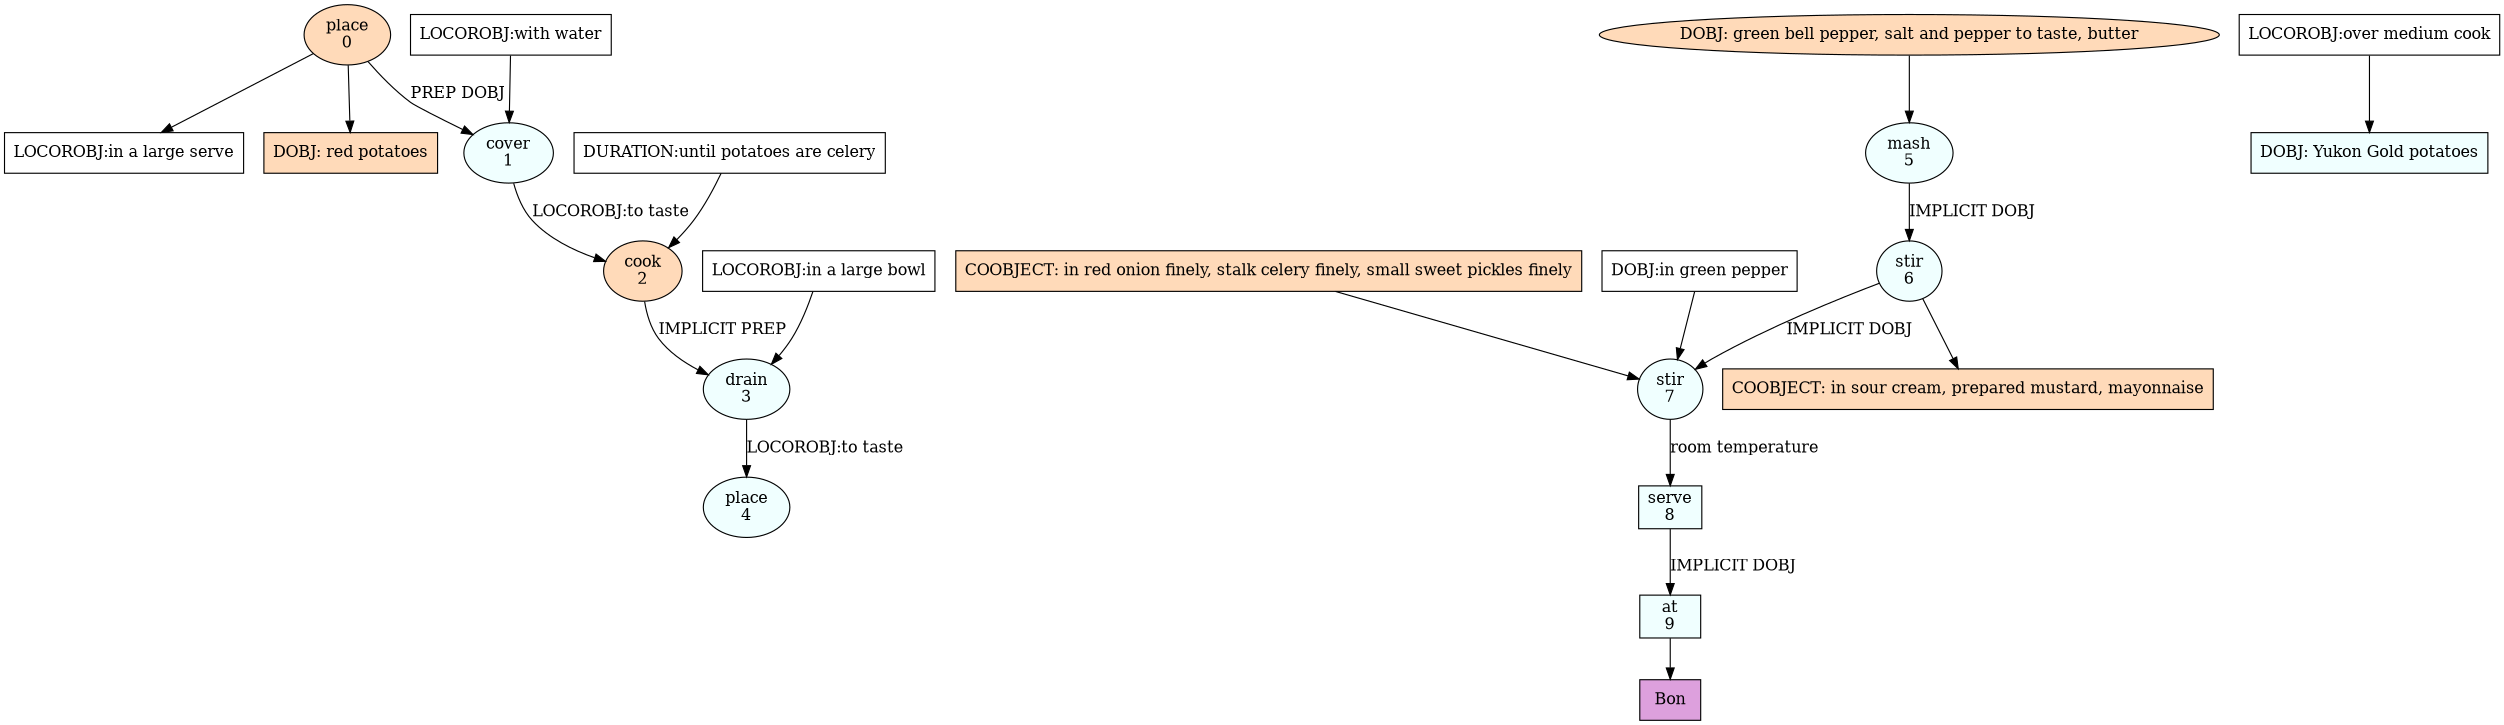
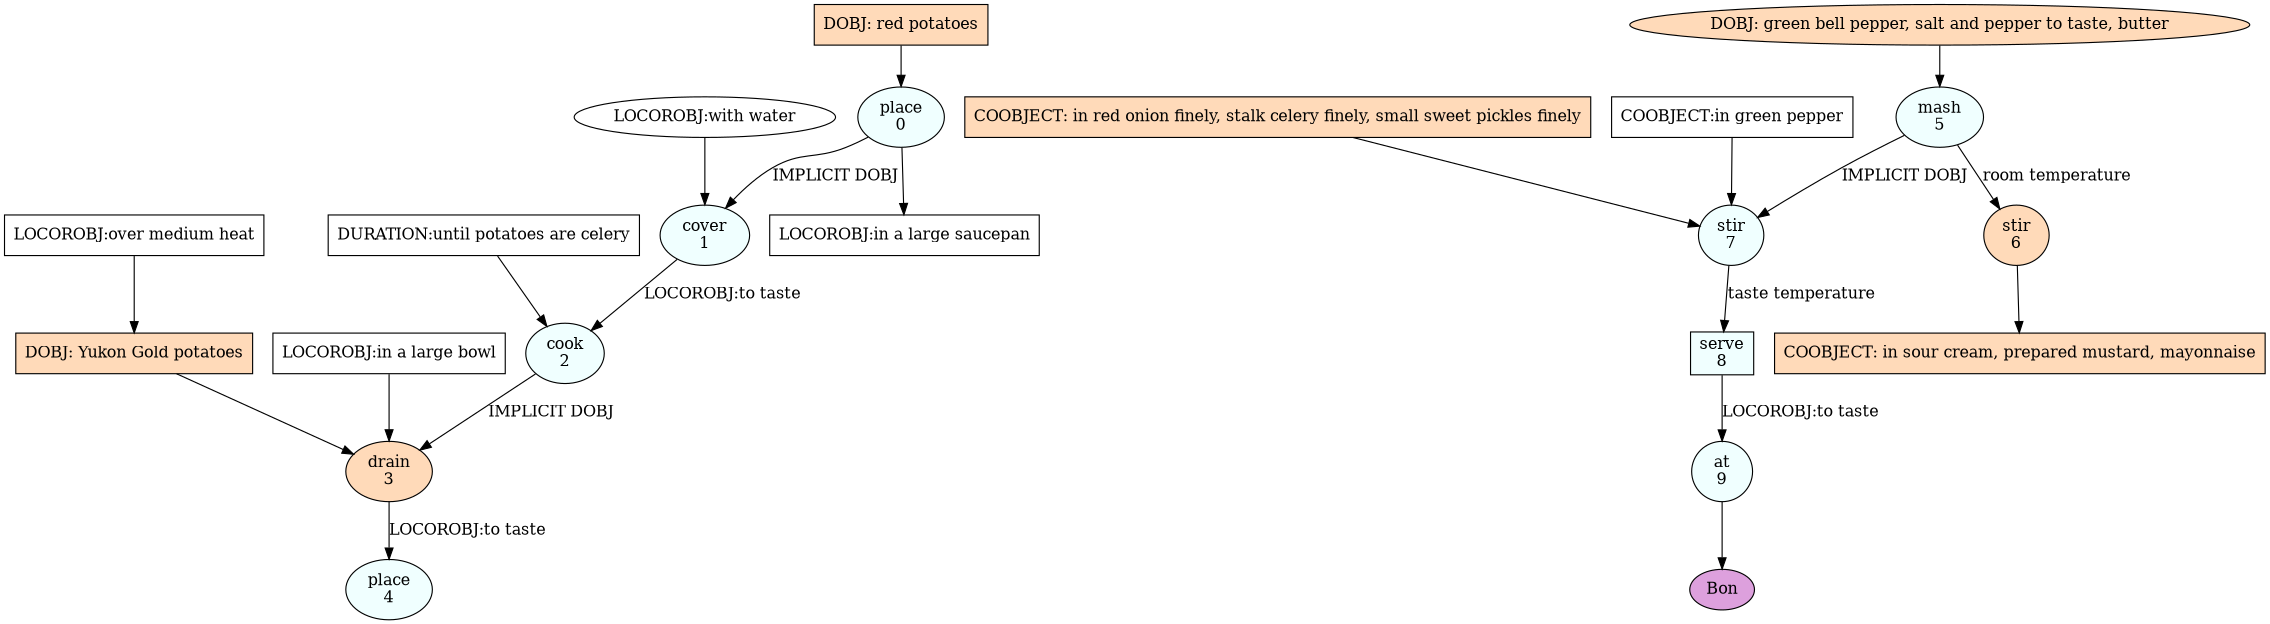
node "place 0": fillcolor peachpuff -> azure
node "LOCOROBJ:with water": shape box -> ellipse
node "LOCOROBJ:over medium cook": label "LOCOROBJ:over medium cook" -> "LOCOROBJ:over medium heat"
edge "place 0" -> "DOBJ: red potatoes": reversed
edge "place 0" -> "cover 1": label "PREP DOBJ" -> "IMPLICIT DOBJ"
node "LOCOROBJ:in a large serve": label "LOCOROBJ:in a large serve" -> "LOCOROBJ:in a large saucepan"
node "DOBJ: Yukon Gold potatoes": fillcolor azure -> peachpuff
edge "mash 5" -> "stir 6": label "IMPLICIT DOBJ" -> "room temperature"
node "cook 2": fillcolor peachpuff -> azure
node "DOBJ:in green pepper": label "DOBJ:in green pepper" -> "COOBJECT:in green pepper"
node "stir 6": fillcolor azure -> peachpuff
edge "stir 6" -> "stir 7": now "mash 5" -> "stir 7"
edge "cook 2" -> "drain 3": label "IMPLICIT PREP" -> "IMPLICIT DOBJ"
node "drain 3": fillcolor azure -> peachpuff
edge "DOBJ: Yukon Gold potatoes" -> "drain 3": added
edge "stir 7" -> "serve 8": label "room temperature" -> "taste temperature"
edge "serve 8" -> "at 9": label "IMPLICIT DOBJ" -> "LOCOROBJ:to taste"
node "at 9": shape box -> ellipse
node "Bon": shape box -> ellipse
